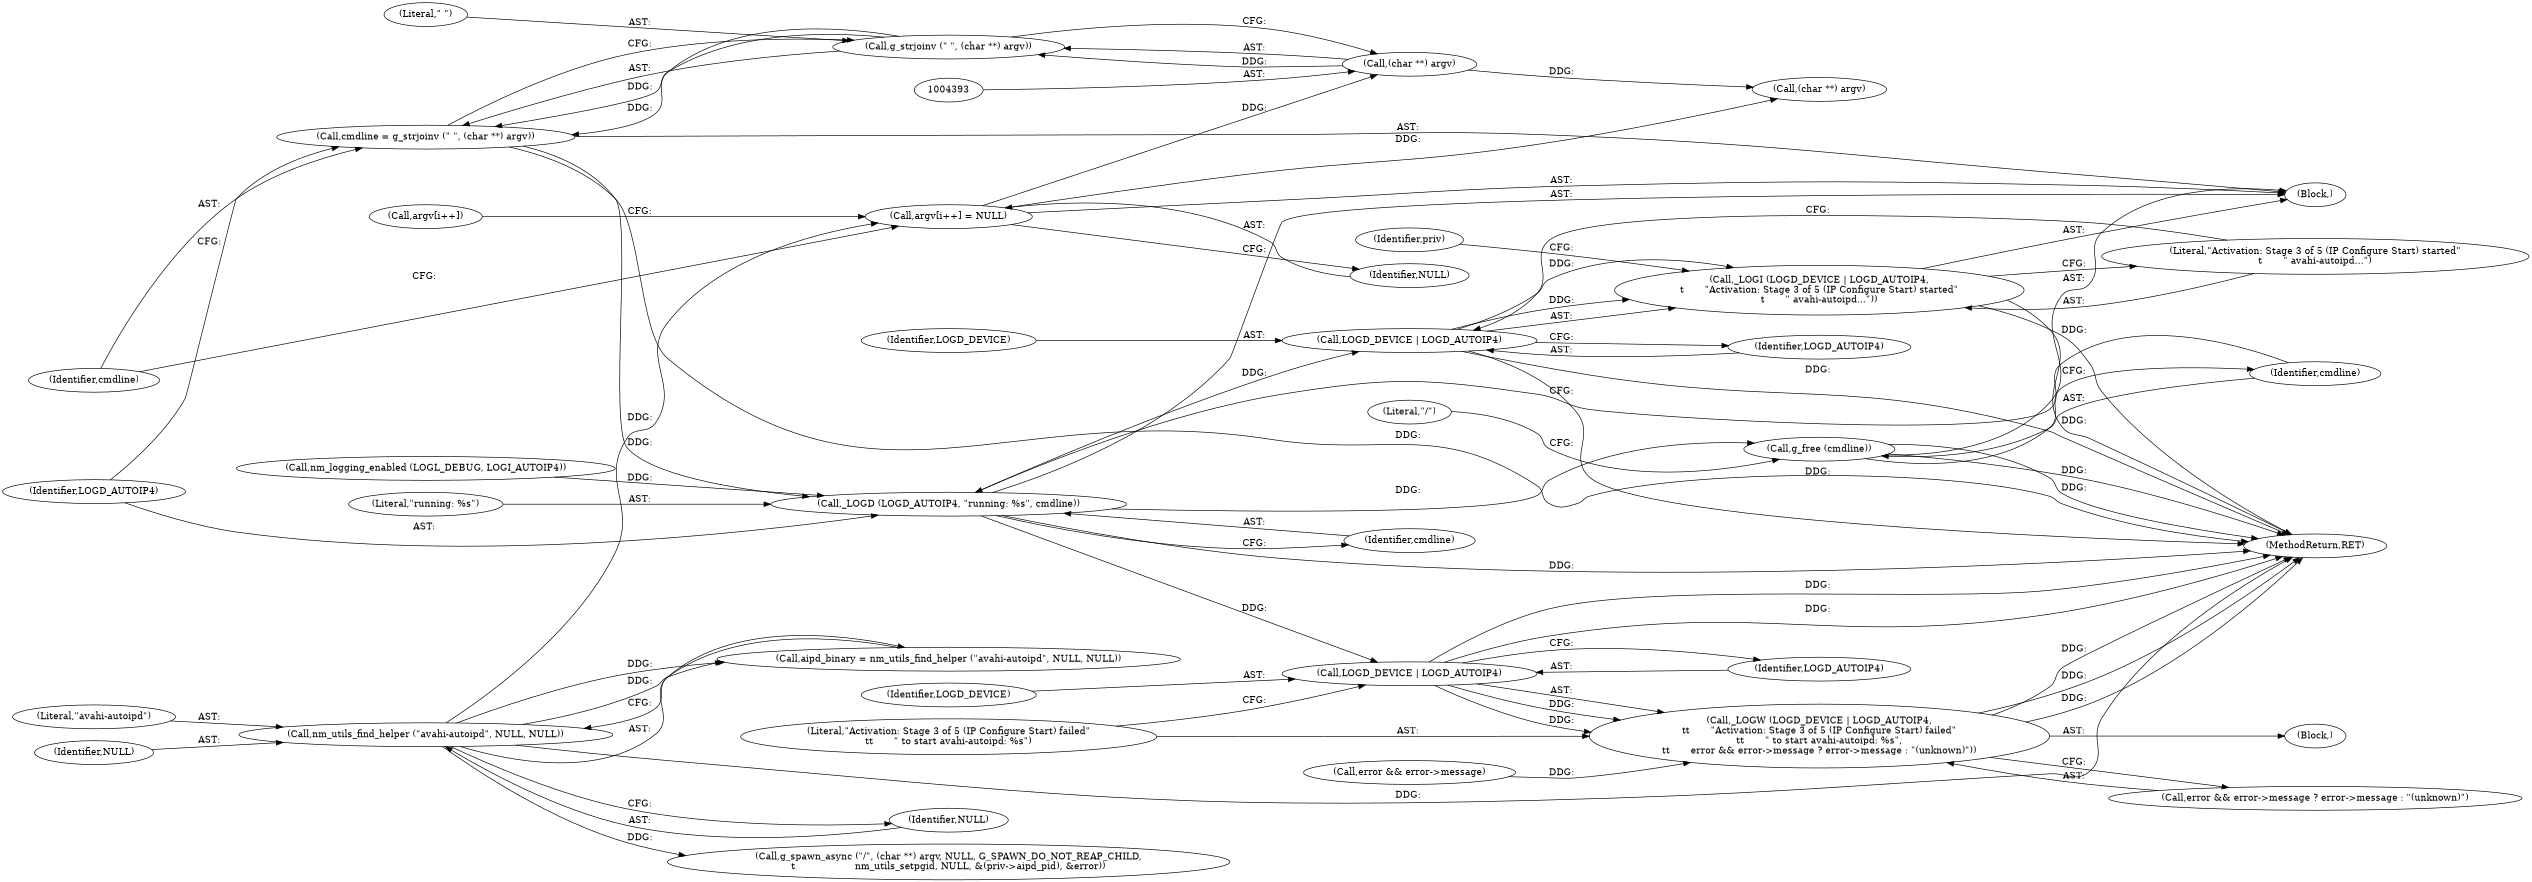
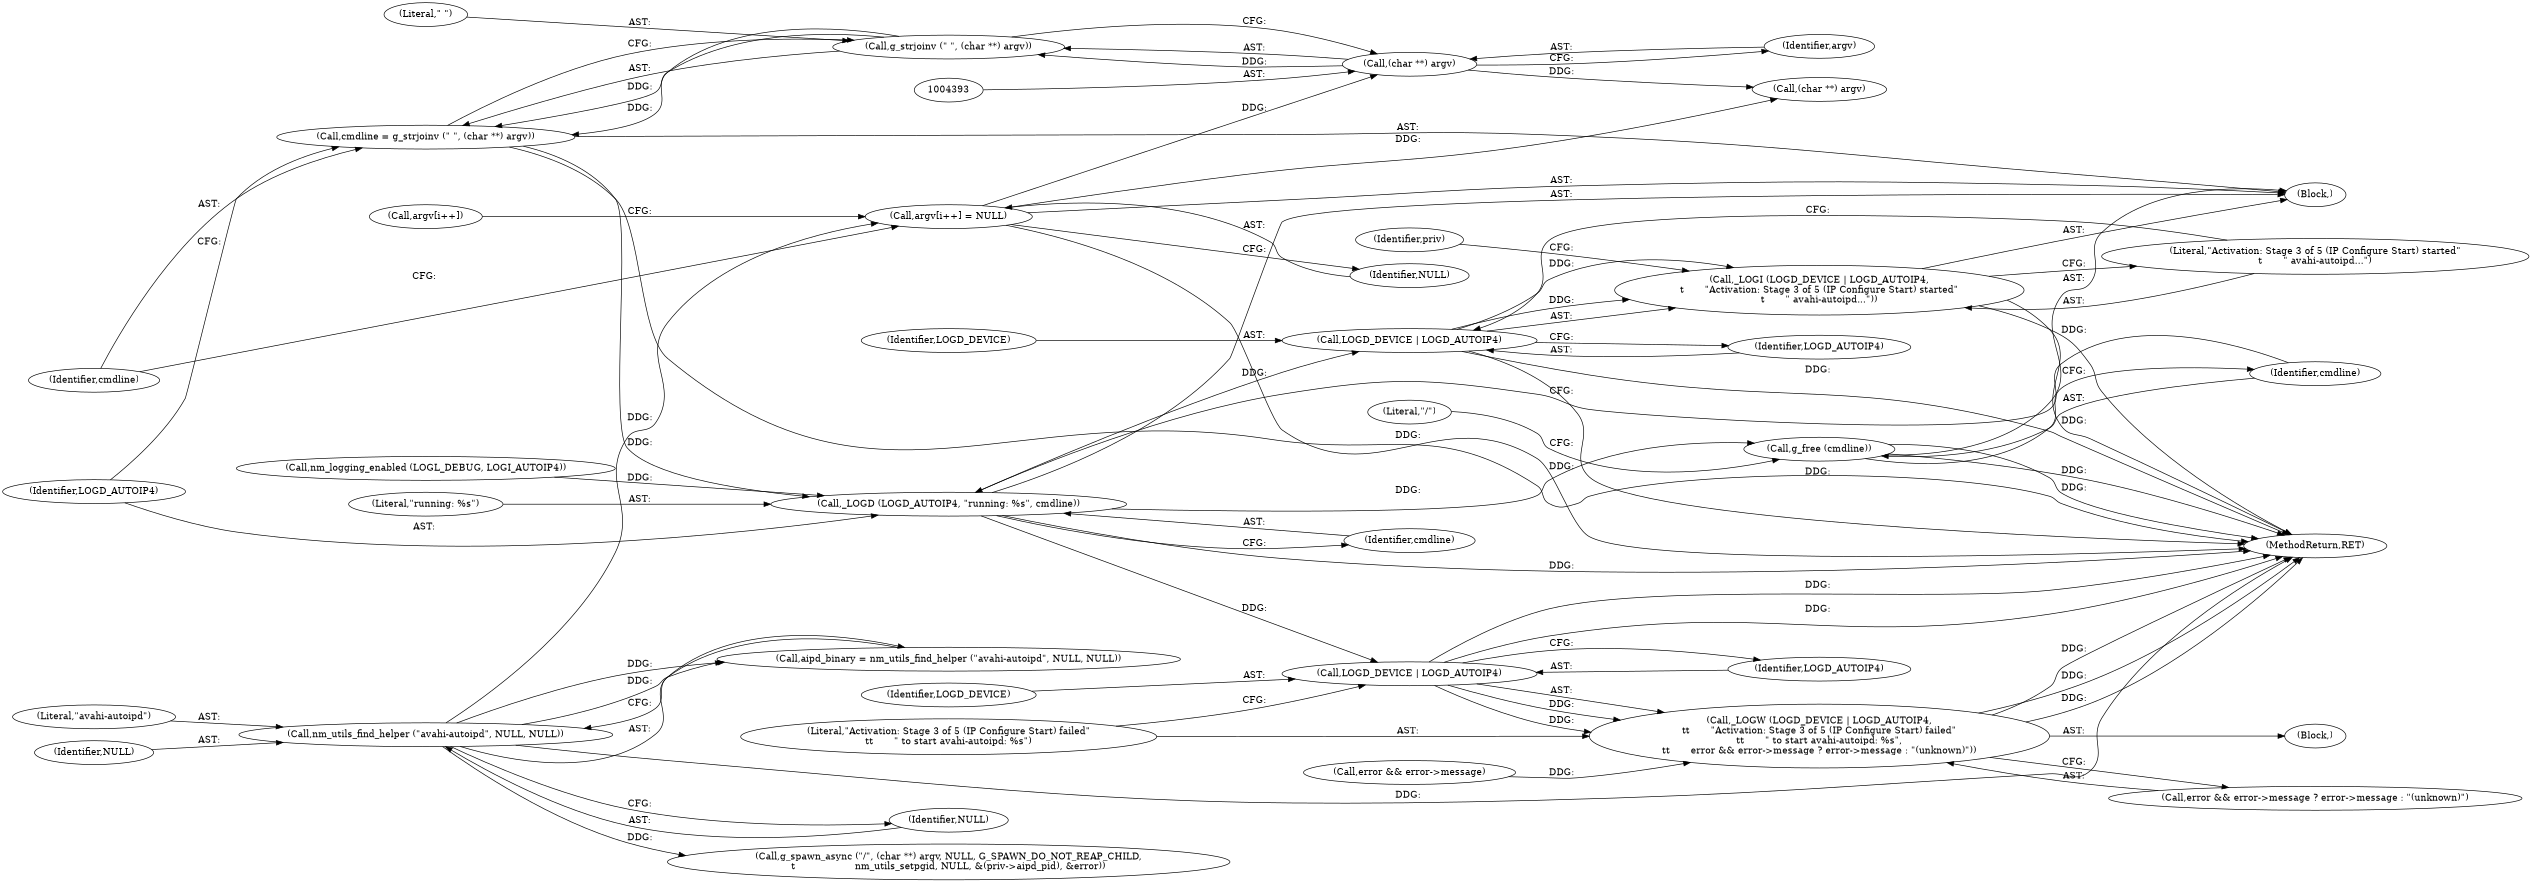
node "(Identifier,argv)": added
edge "(Call,argv[i++] = NULL)" -> "(MethodReturn,RET)": added, label "DDG:"
